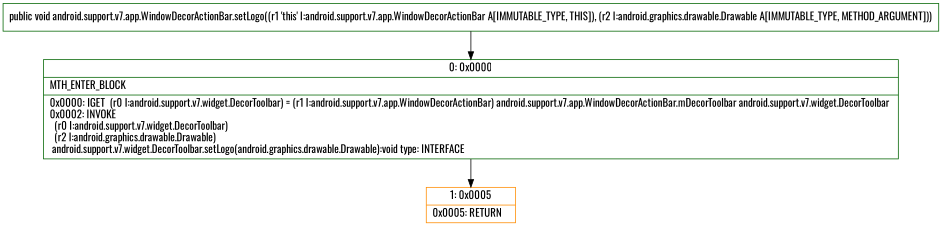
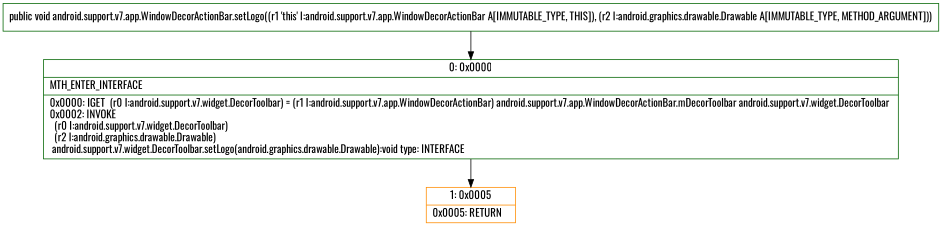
node "0: 0x0000": text "MTH_ENTER_BLOCK" -> "MTH_ENTER_INTERFACE"
